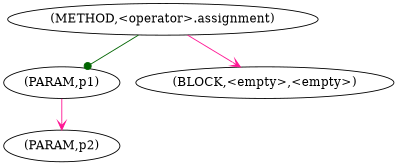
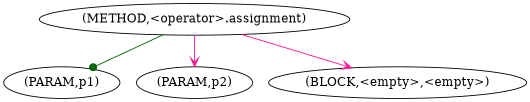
edge "(PARAM,p1)" -> "(PARAM,p2)": now "(METHOD,<operator>.assignment)" -> "(PARAM,p2)"
